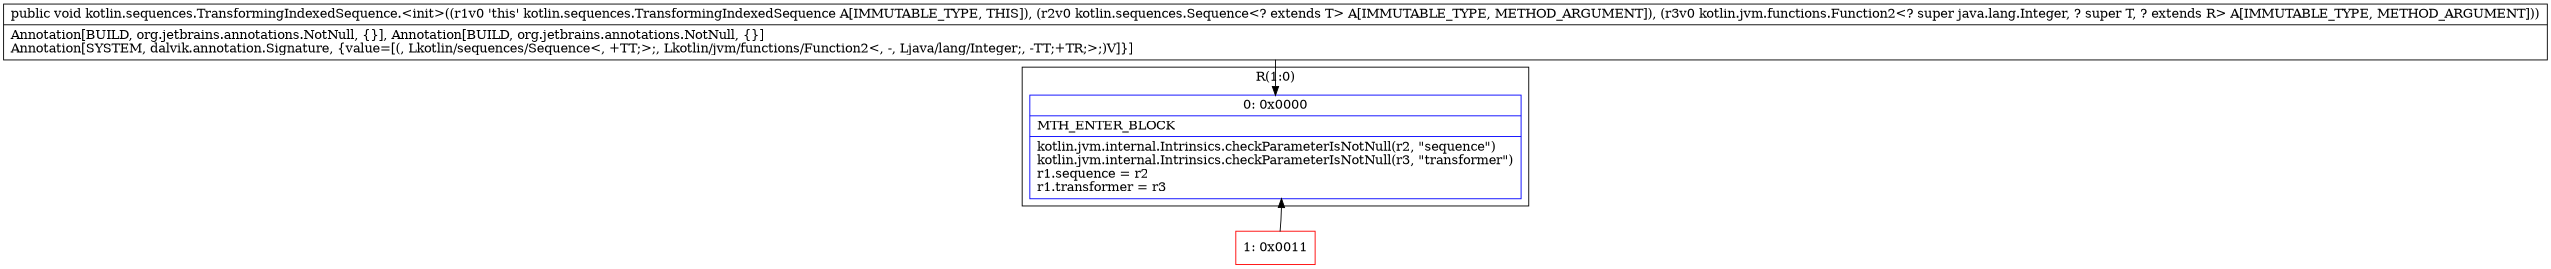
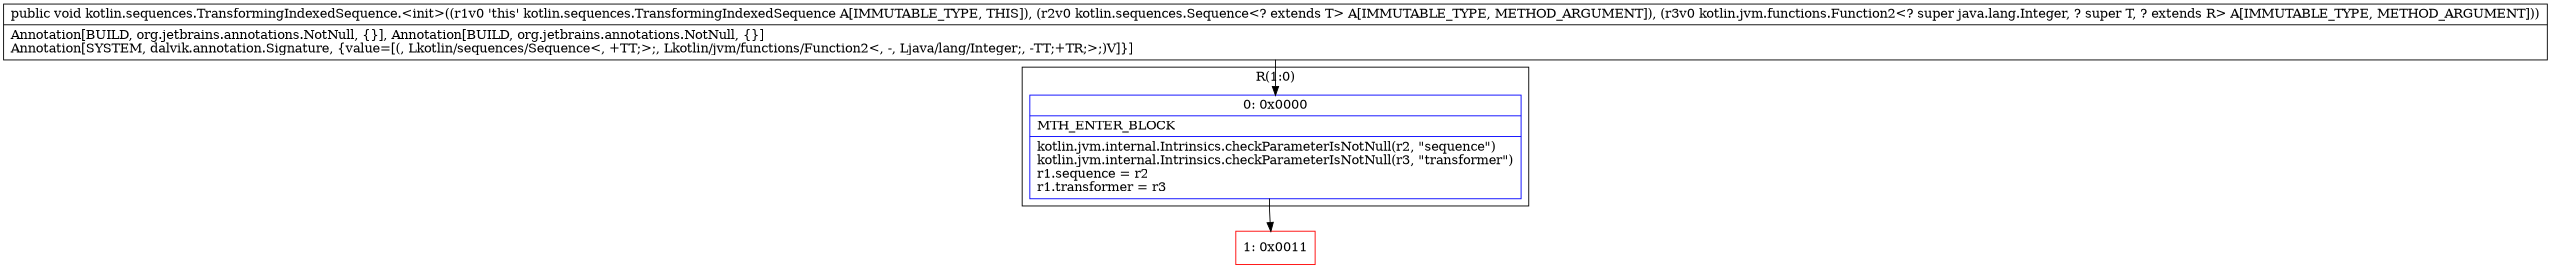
edge "1: 0x0011" -> "0: 0x0000": reversed
